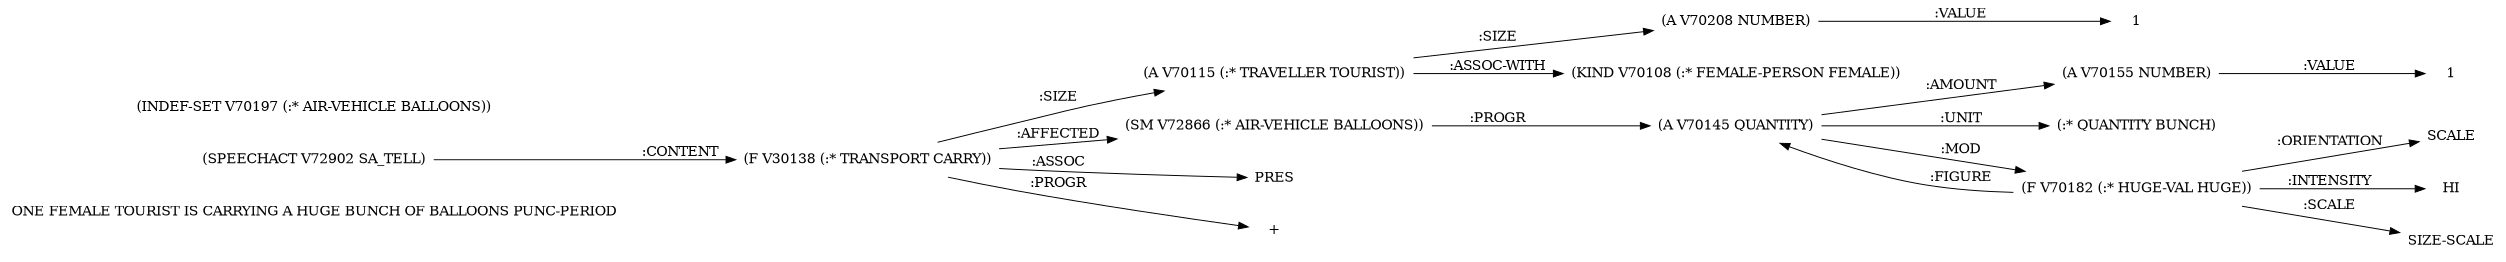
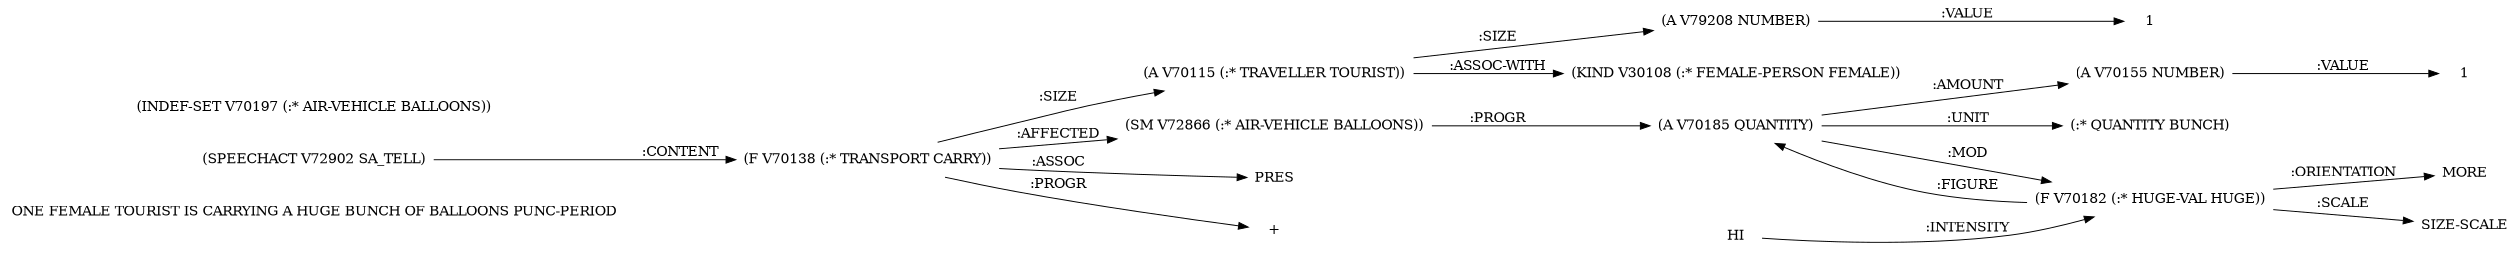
node "(A V70208 NUMBER)": label "(A V70208 NUMBER)" -> "(A V79208 NUMBER)"
node "(KIND V70108 (:* FEMALE-PERSON FEMALE))": label "(KIND V70108 (:* FEMALE-PERSON FEMALE))" -> "(KIND V30108 (:* FEMALE-PERSON FEMALE))"
node "(A V70145 QUANTITY)": label "(A V70145 QUANTITY)" -> "(A V70185 QUANTITY)"
node "SCALE": label "SCALE" -> "MORE"
node "(F V30138 (:* TRANSPORT CARRY))": label "(F V30138 (:* TRANSPORT CARRY))" -> "(F V70138 (:* TRANSPORT CARRY))"
edge "(F V70182 (:* HUGE-VAL HUGE))" -> "HI": reversed
